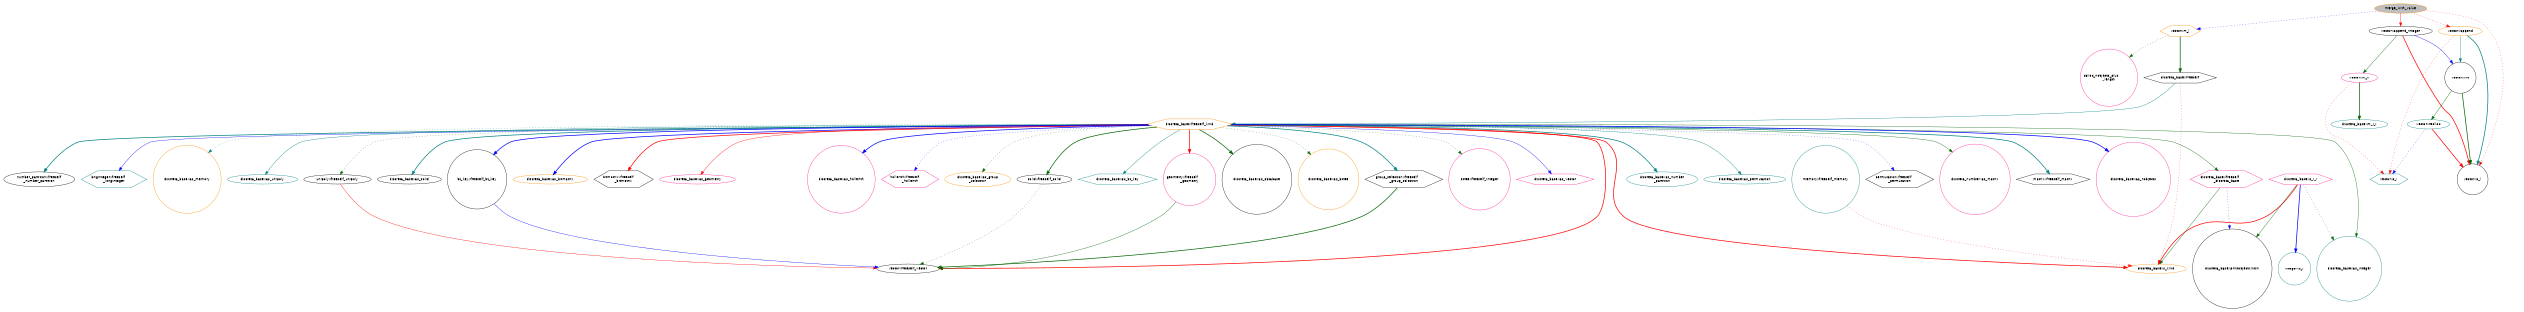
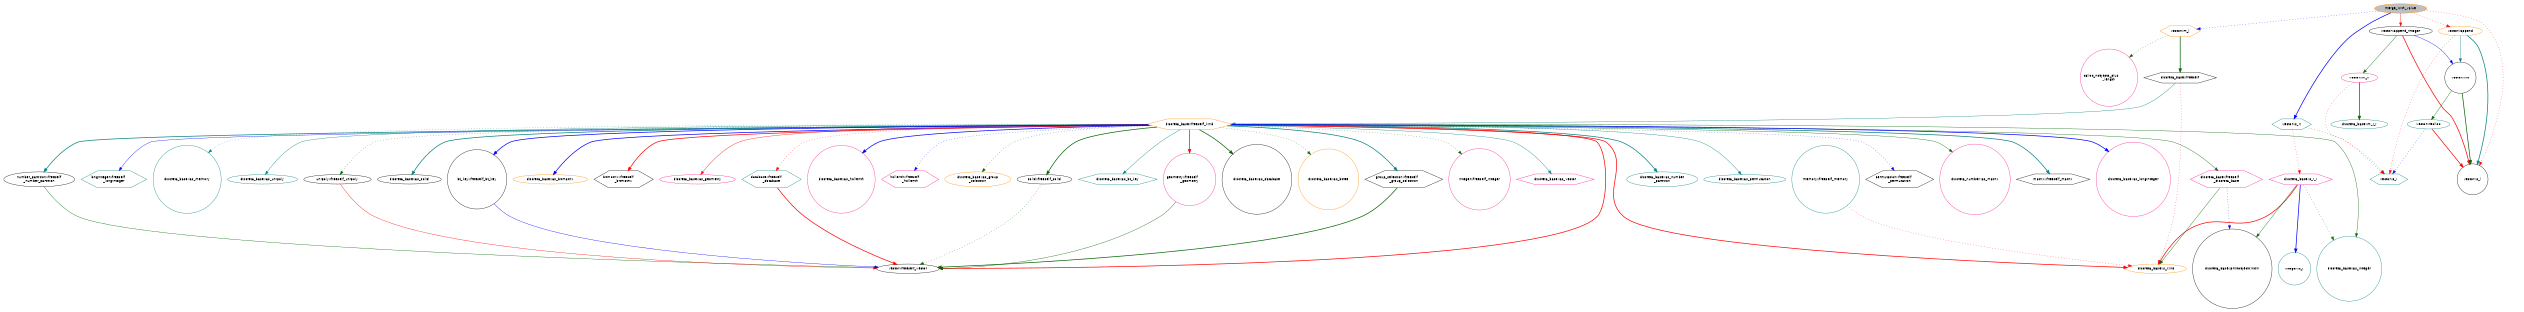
node "Vector::s_ii": added
edge "discreta_base::freeself_kind" -> "discreta_base::as_vector": color blue -> teal
node "discreta_base::as_memory": color darkorange -> teal
node "database::freeself _database": added
node "btree::freeself_integer": label "btree::freeself_integer" -> "integer::freeself_integer"
node "discreta_base::as_nobjects": label "discreta_base::as_nobjects" -> "discreta_base::as_longinteger"
edge "number_partition::freeself _number_partition" -> "Vector::freeself_vector": added
